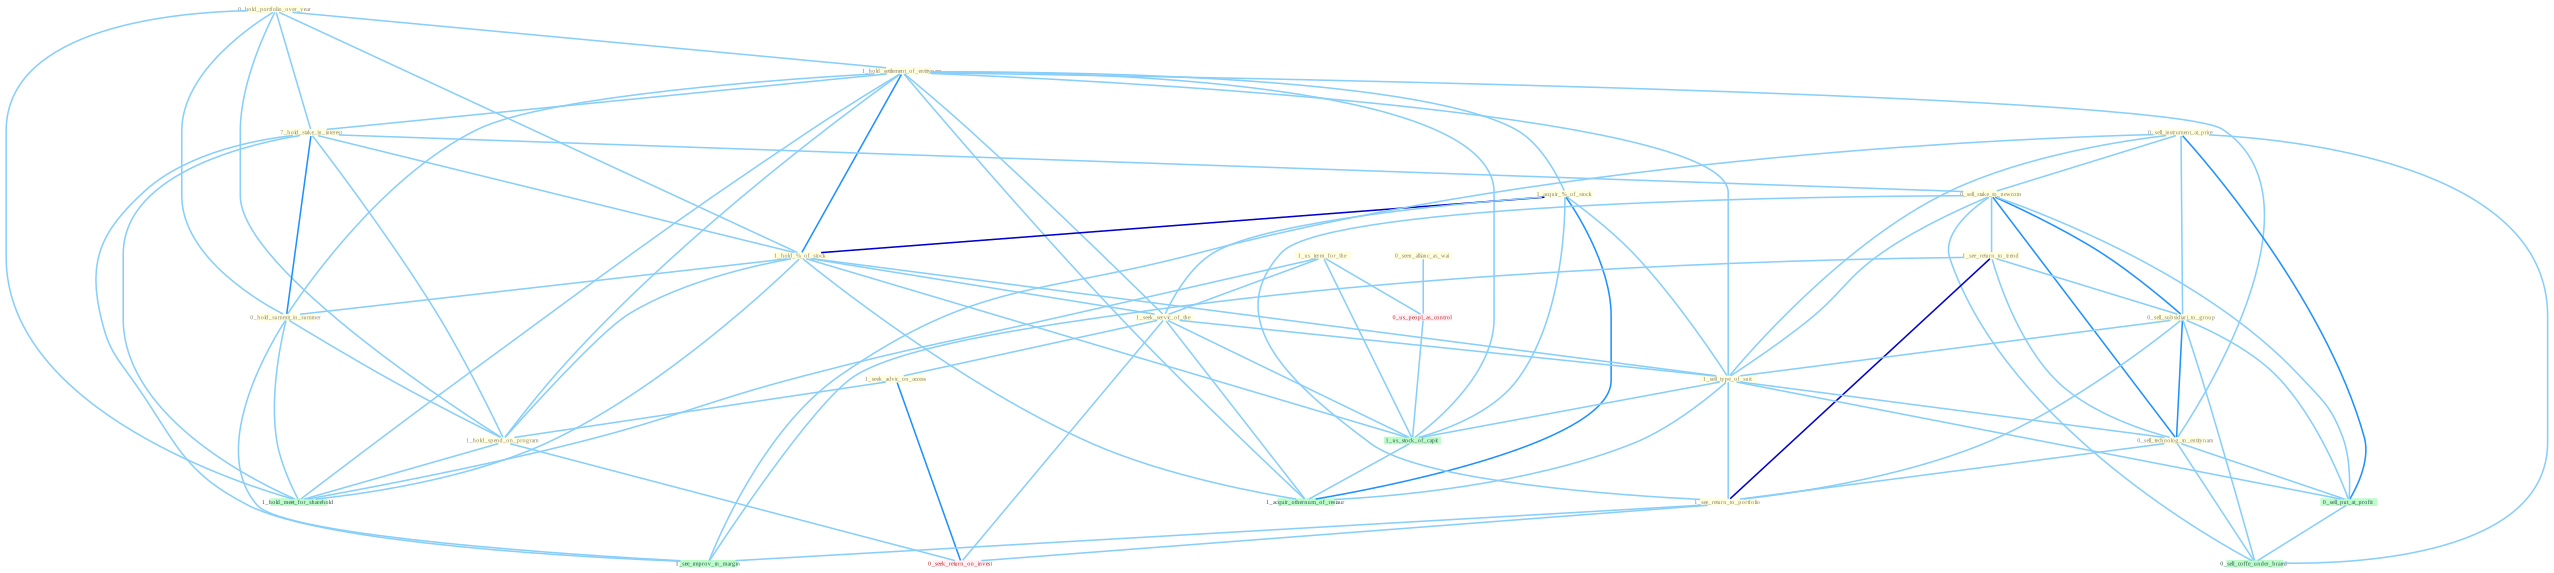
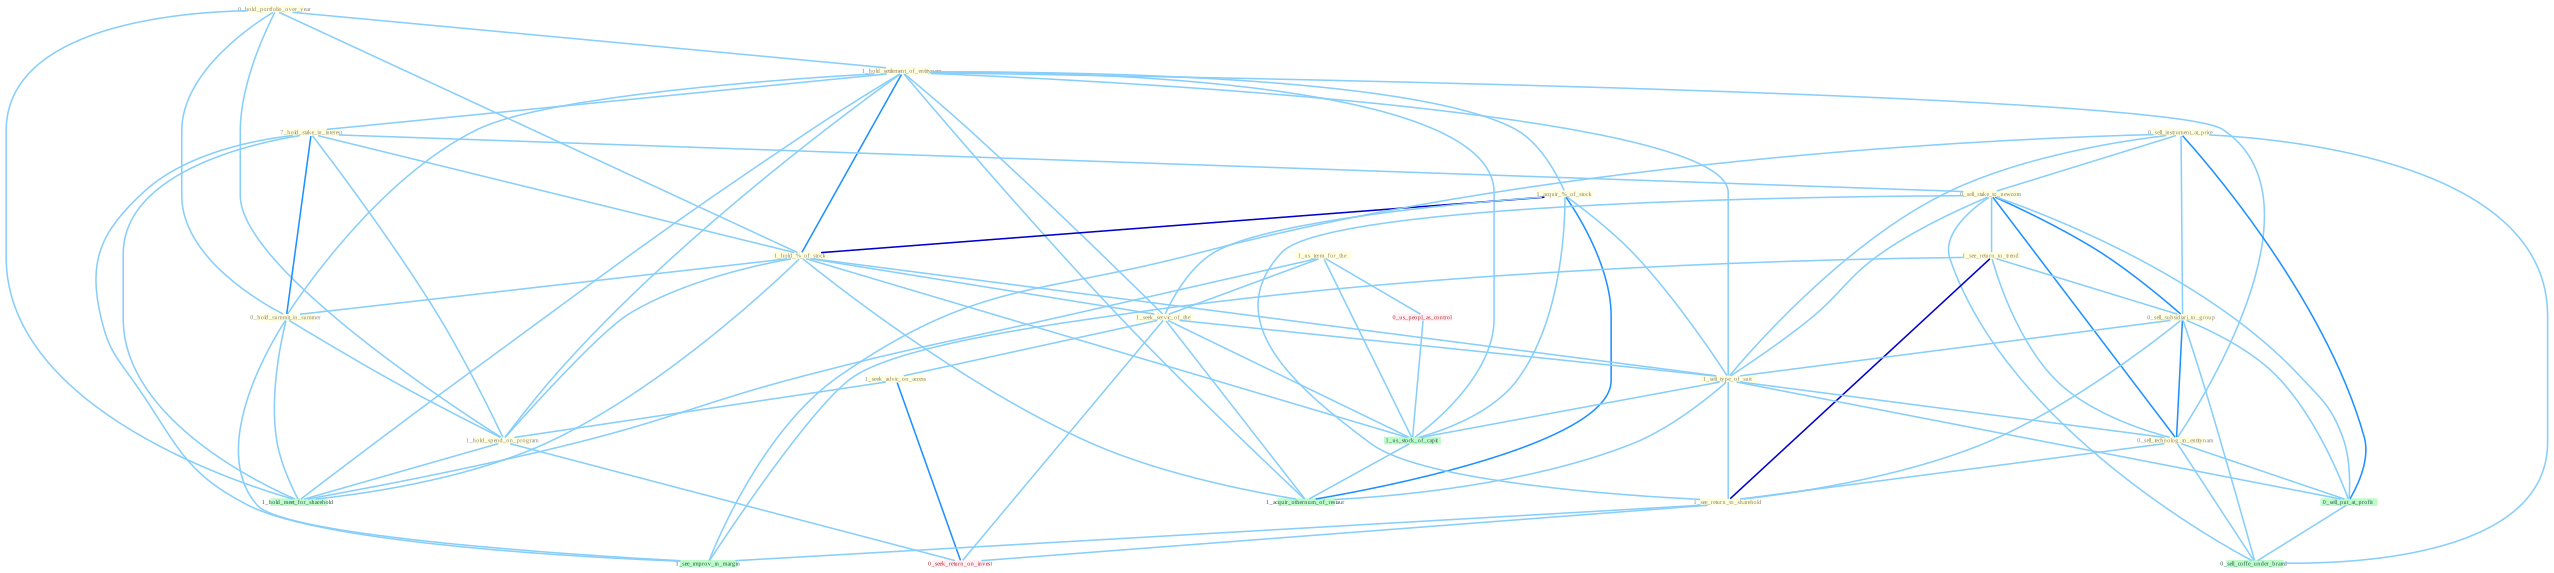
edge "0_hold_portfolio_over_year" -- "7_hold_stake_in_interest": removed
node "0_seen_allianc_as_wai": removed
node "1_see_return_to_portfolio": label "1_see_return_to_portfolio" -> "1_see_return_to_sharehold"
